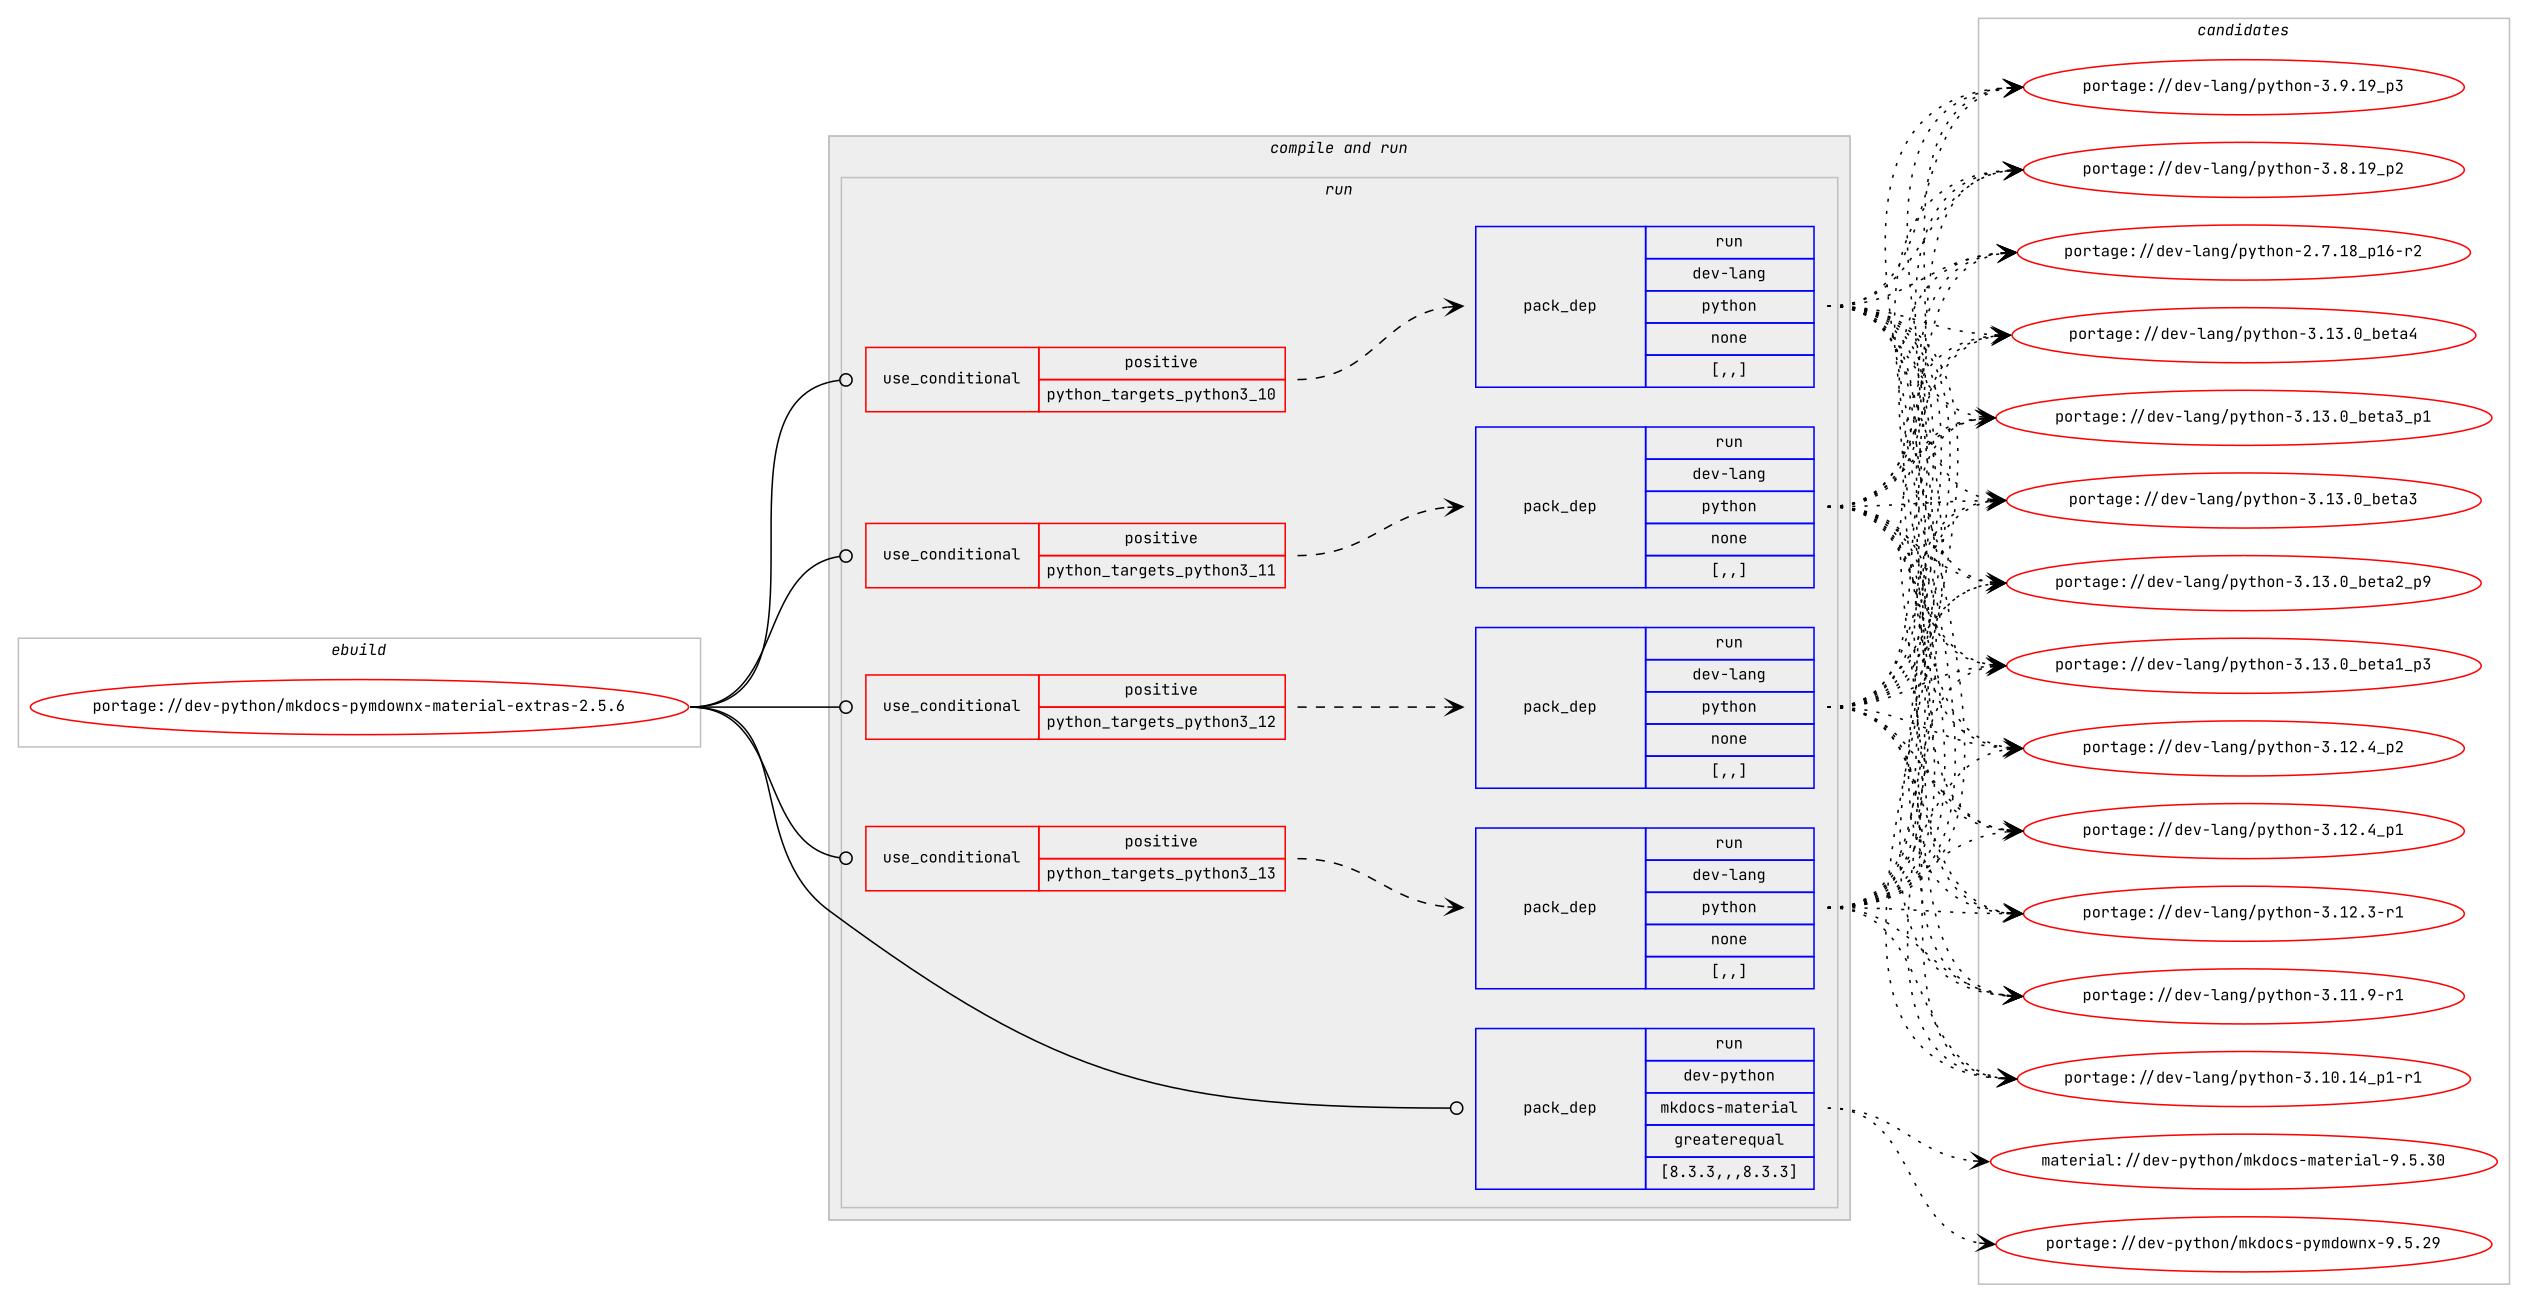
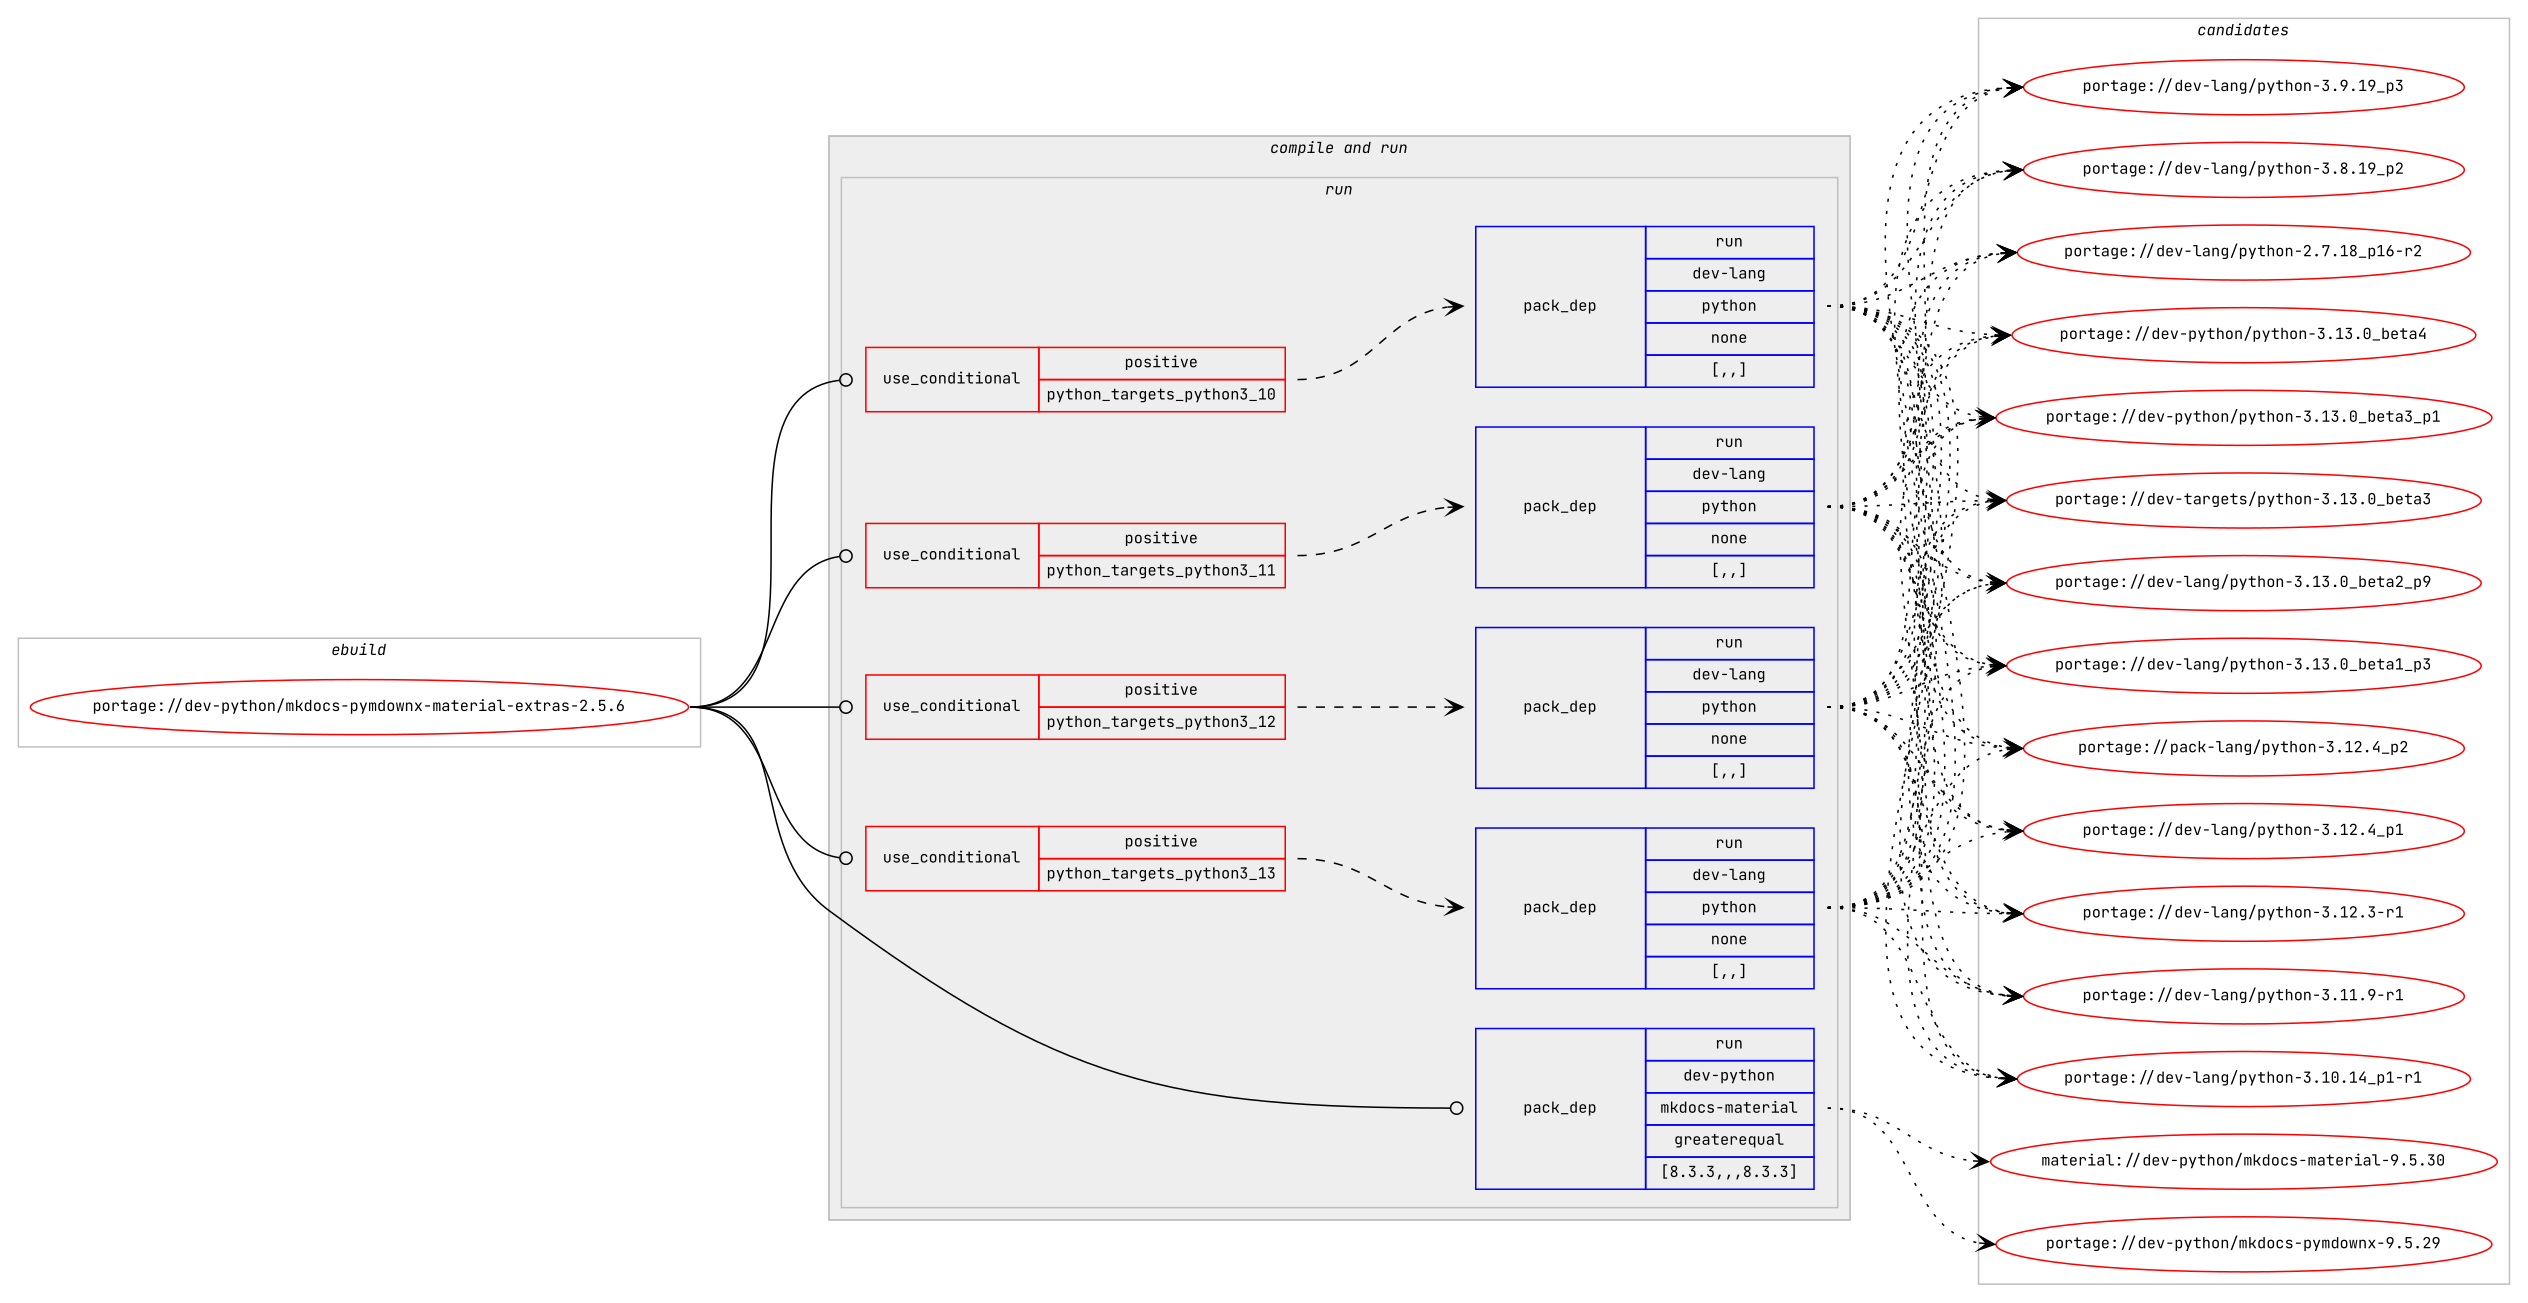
node "portage://dev-lang/python-3.13.0_beta4": label "portage://dev-lang/python-3.13.0_beta4" -> "portage://dev-python/python-3.13.0_beta4"
node "portage://dev-lang/python-3.13.0_beta3_p1": label "portage://dev-lang/python-3.13.0_beta3_p1" -> "portage://dev-python/python-3.13.0_beta3_p1"
node "portage://dev-lang/python-3.13.0_beta3": label "portage://dev-lang/python-3.13.0_beta3" -> "portage://dev-targets/python-3.13.0_beta3"
node "portage://dev-lang/python-3.12.4_p2": label "portage://dev-lang/python-3.12.4_p2" -> "portage://pack-lang/python-3.12.4_p2"
